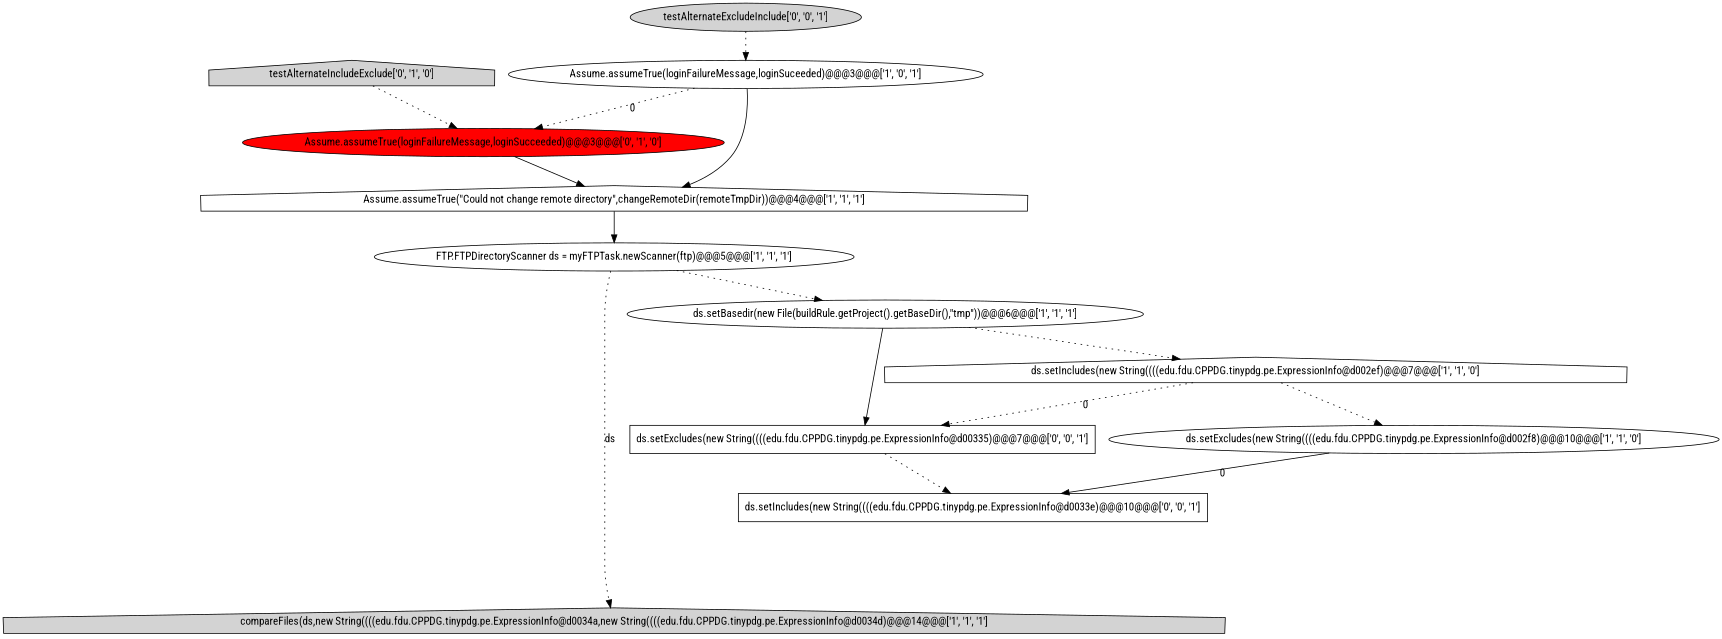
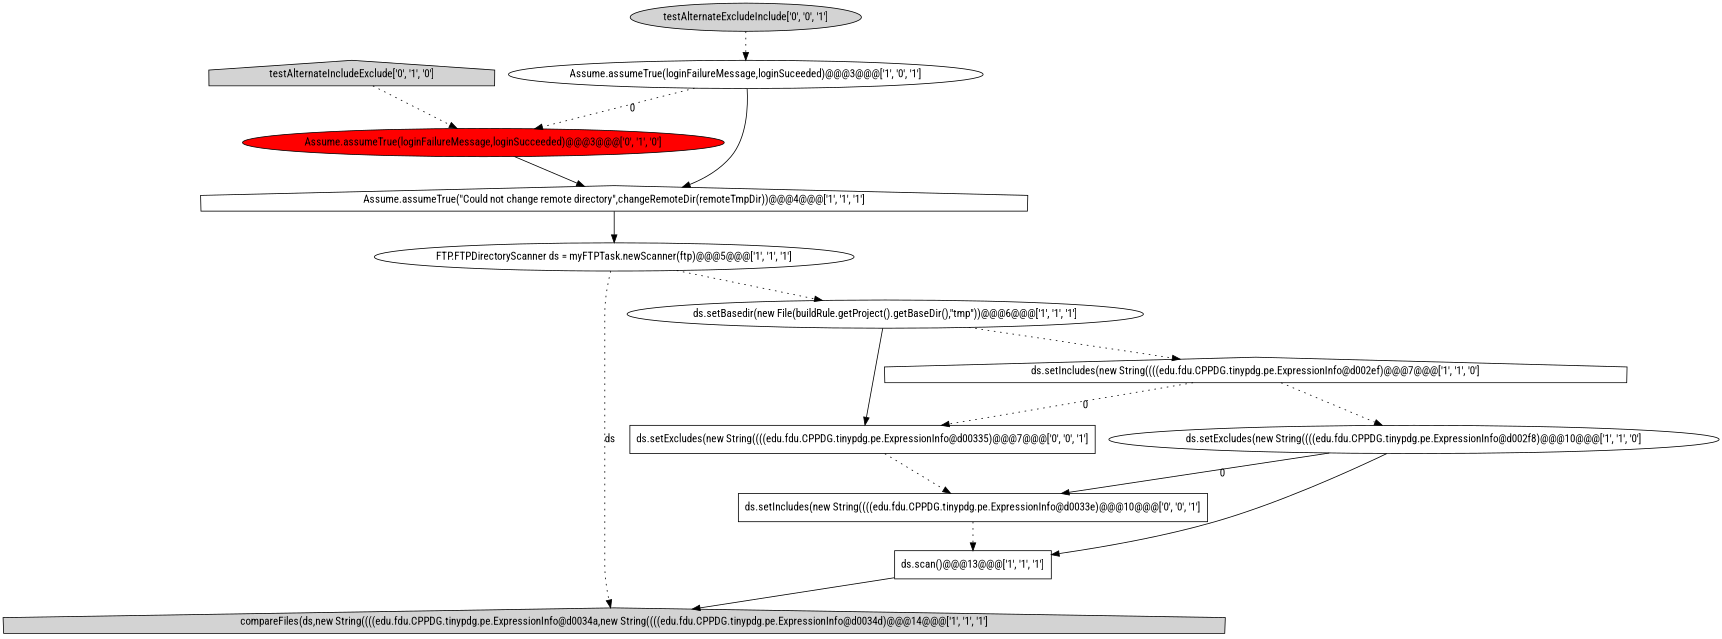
node "ds.scan()@@@13@@@['1', '1', '1']": added
